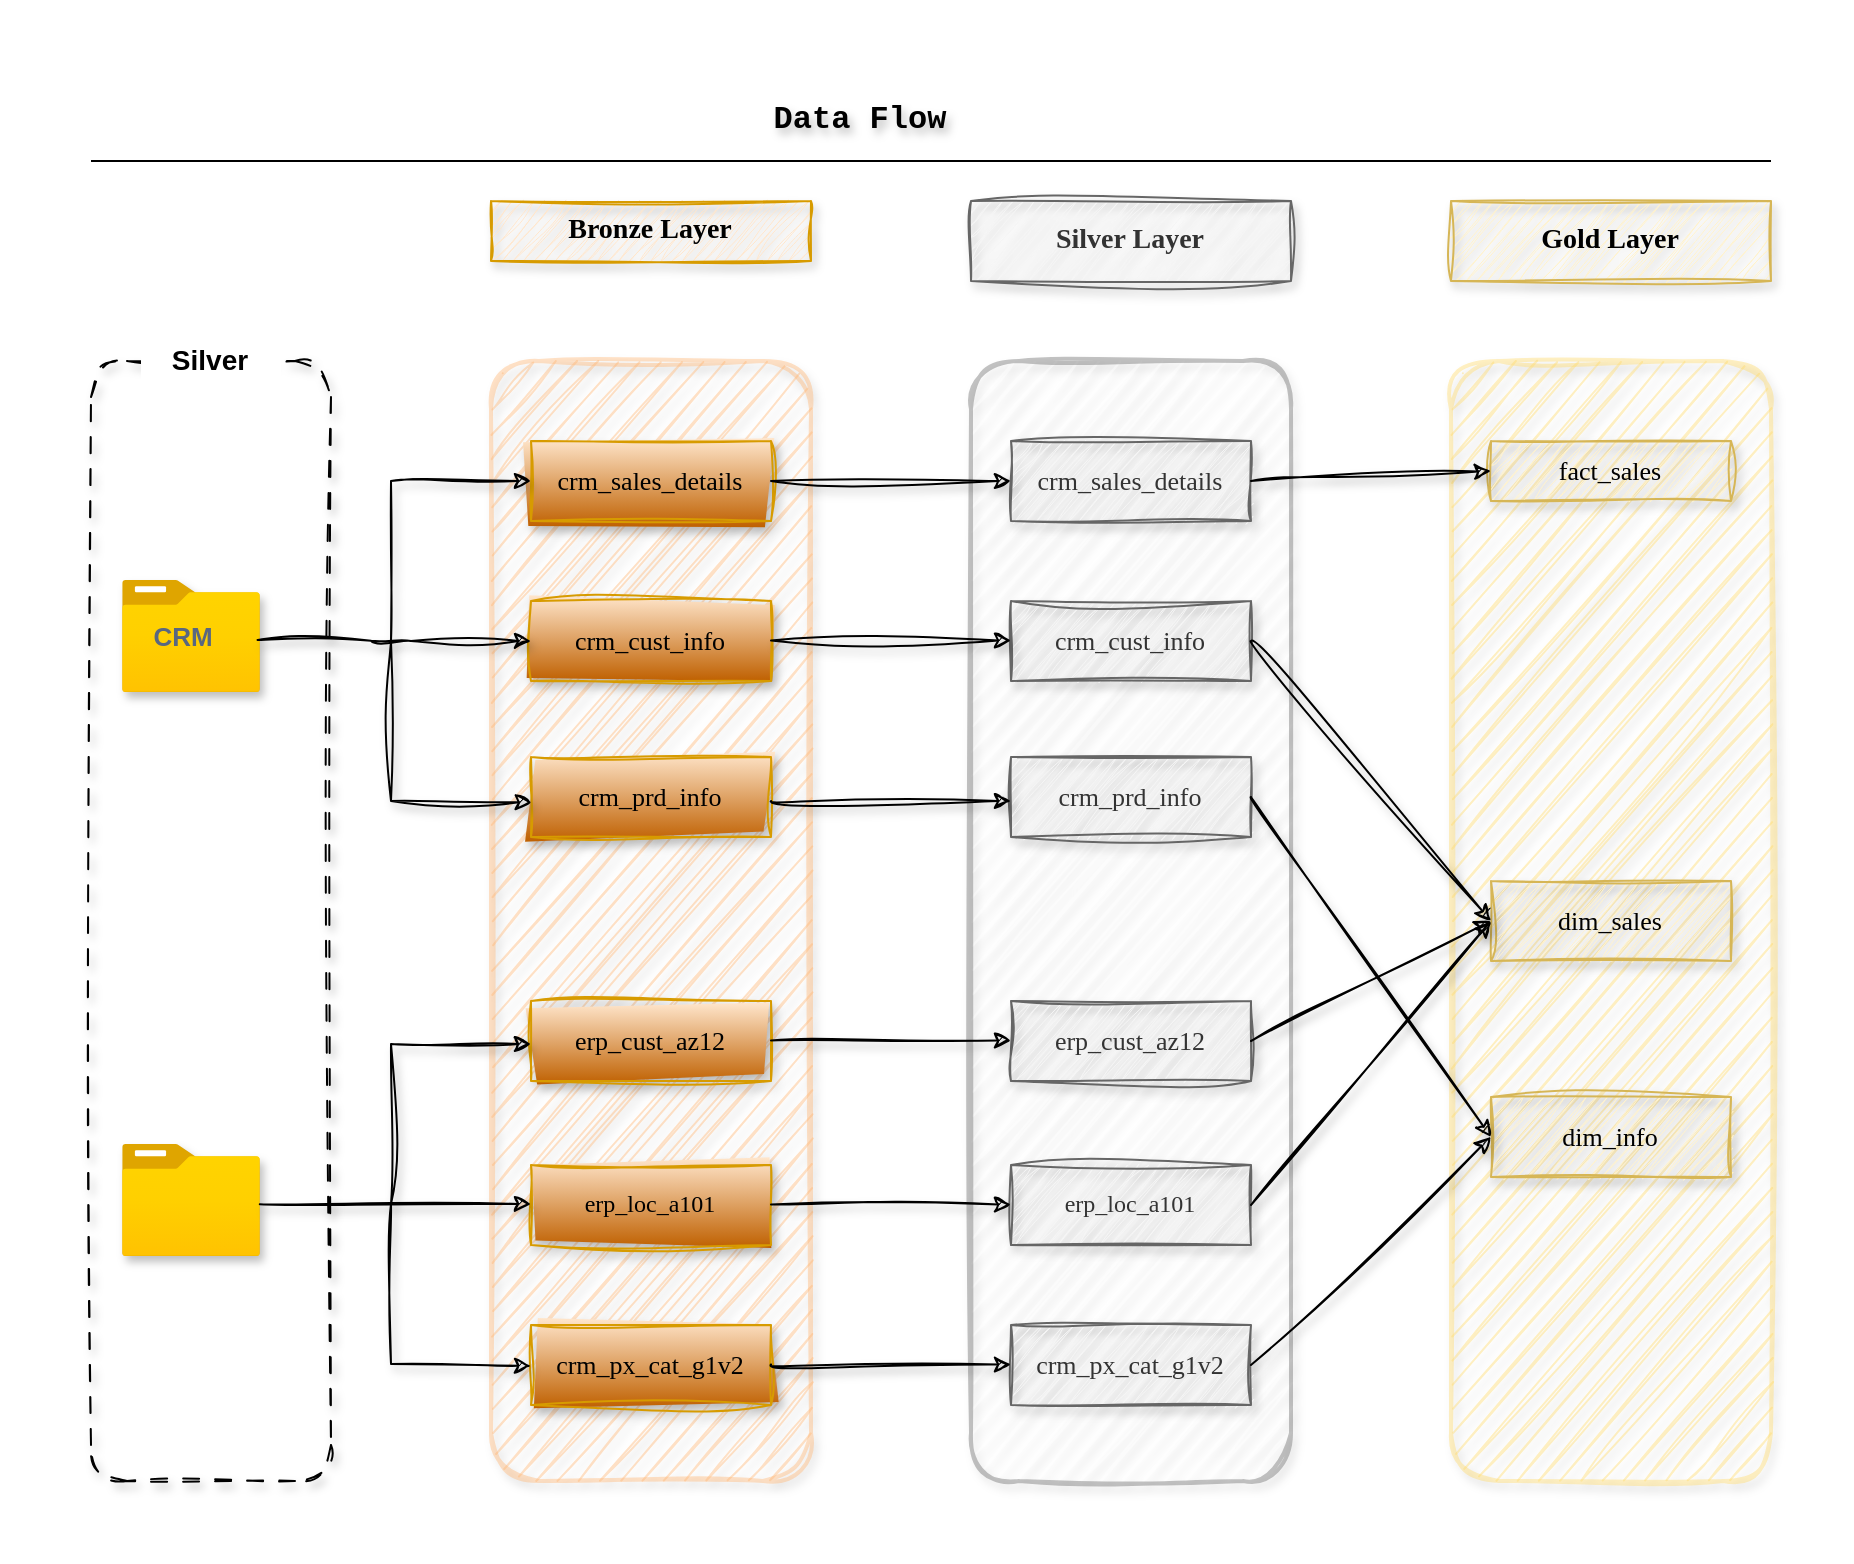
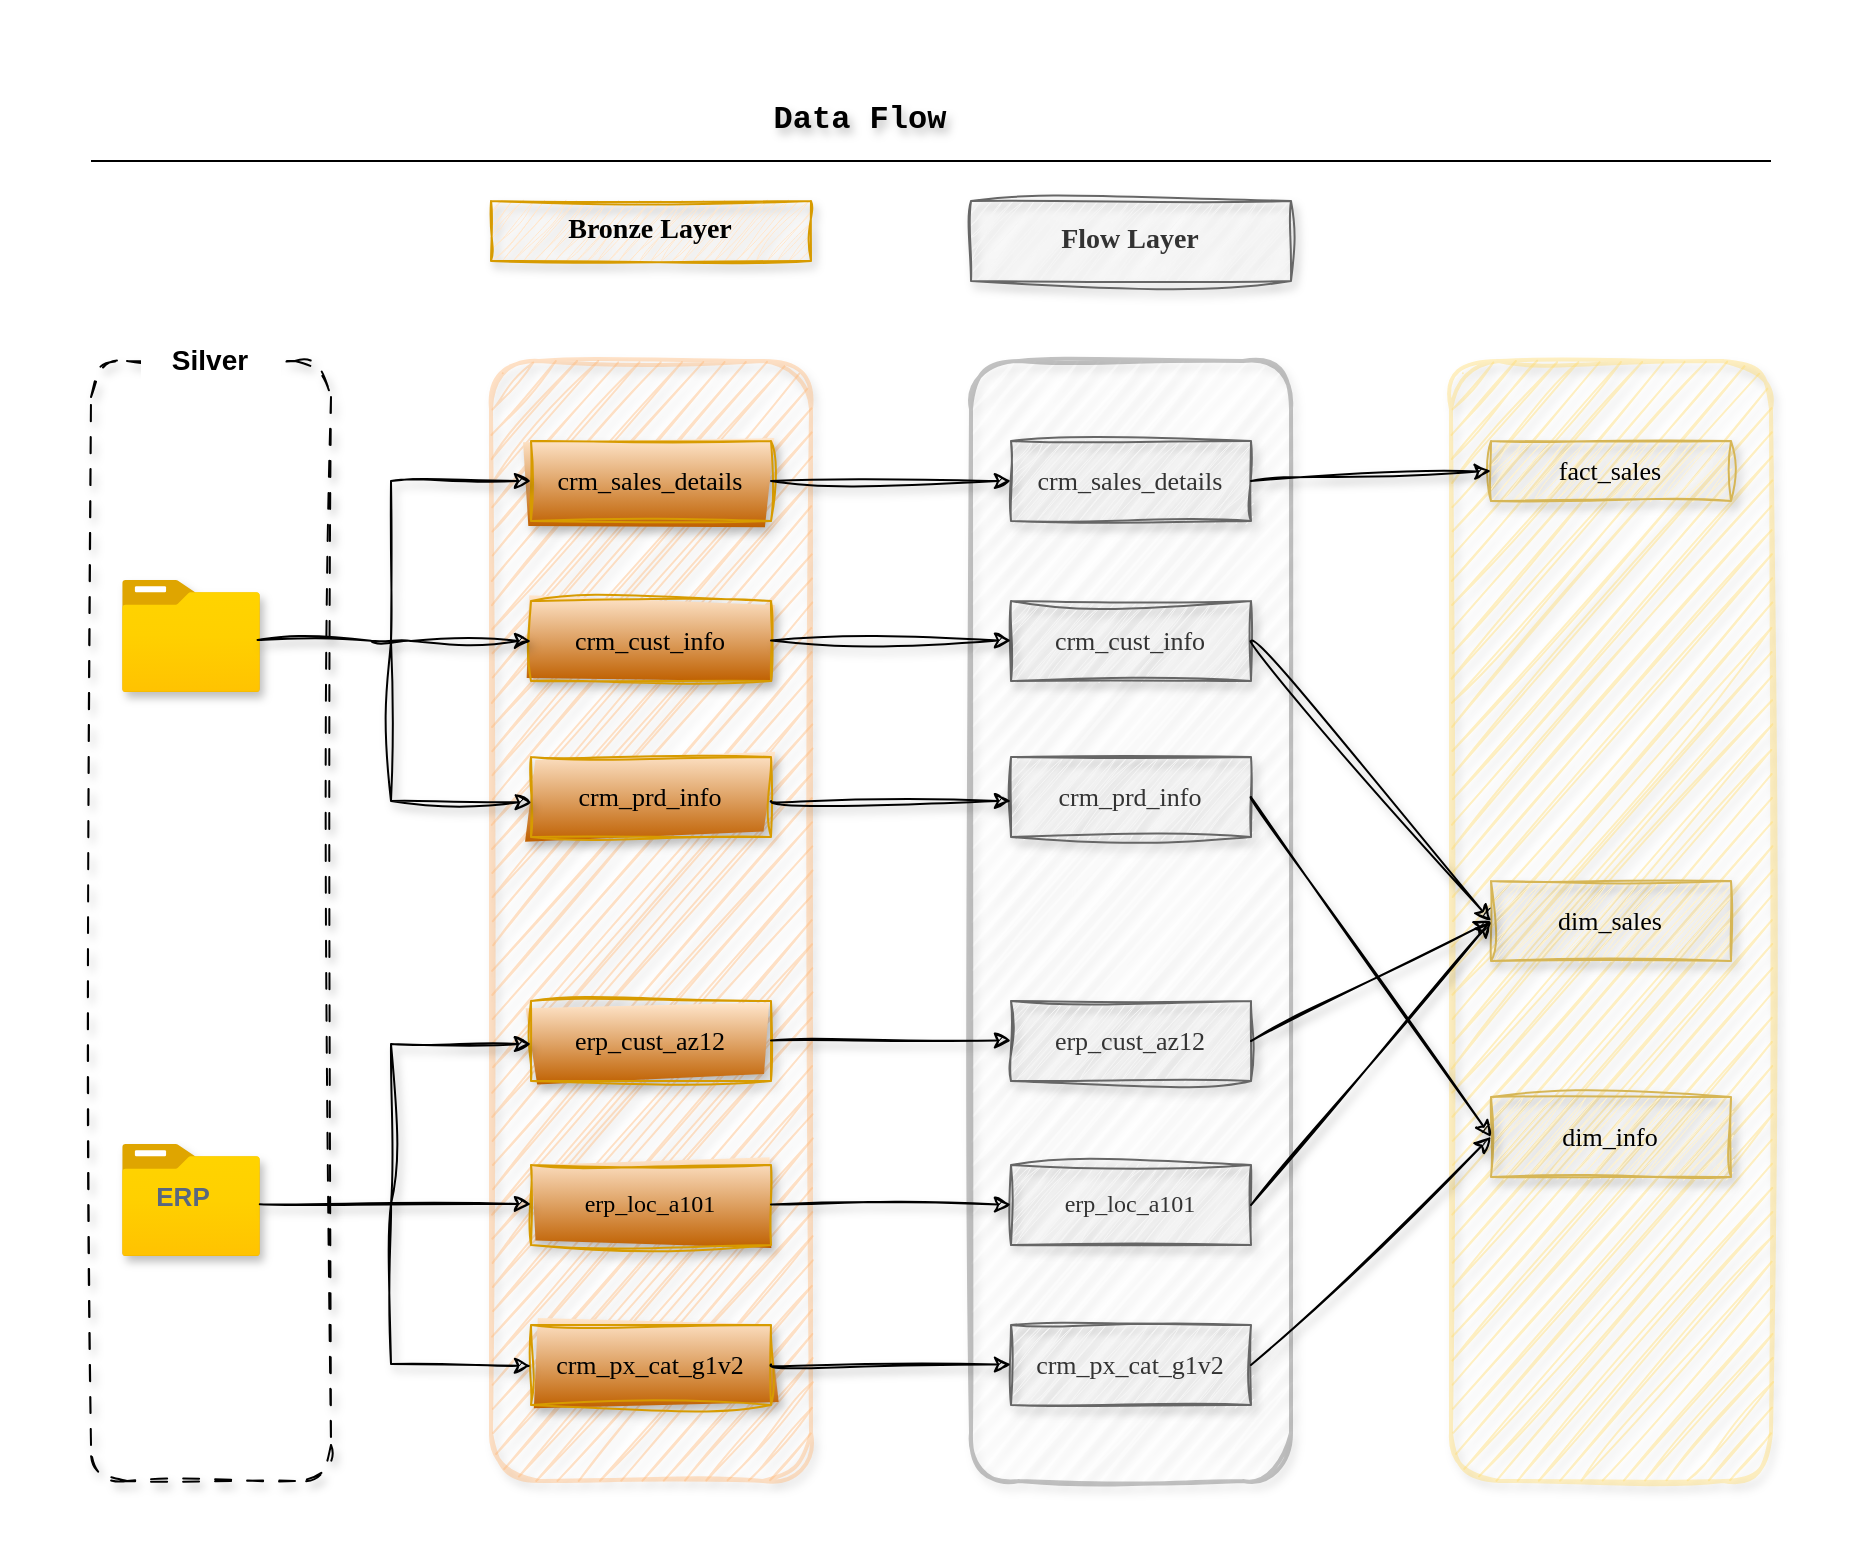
node "Silver Layer": label "Silver Layer" -> "Flow Layer"
node "Gold Layer": removed
node "CRM": removed
node "ERP": added
